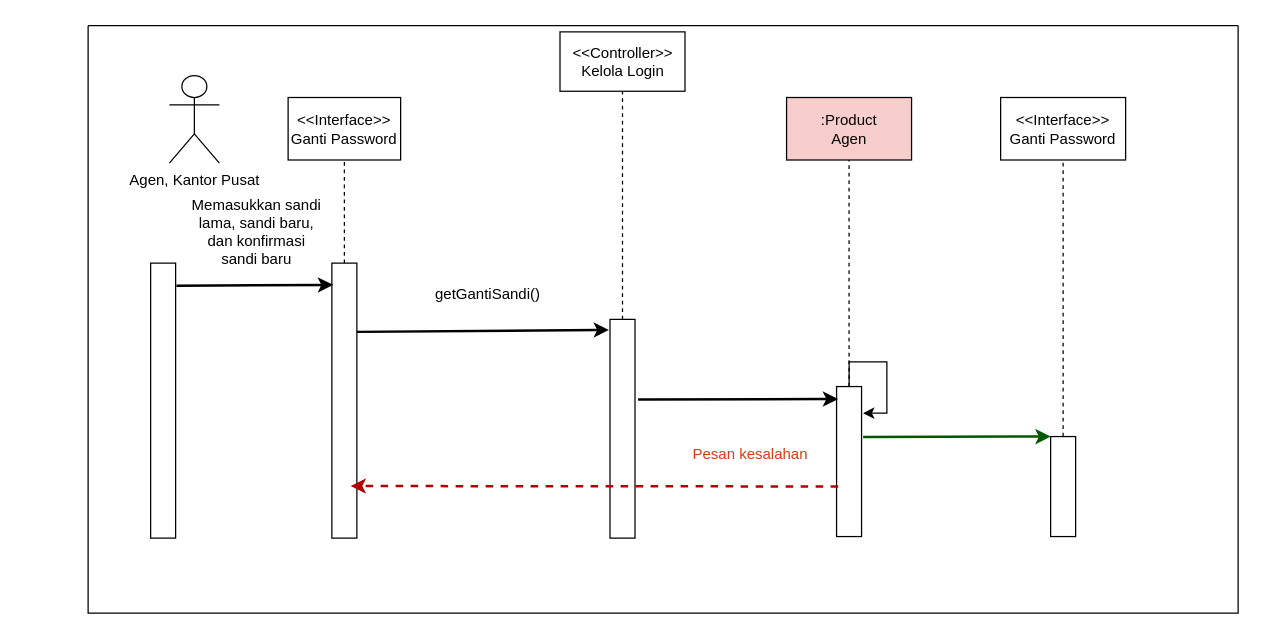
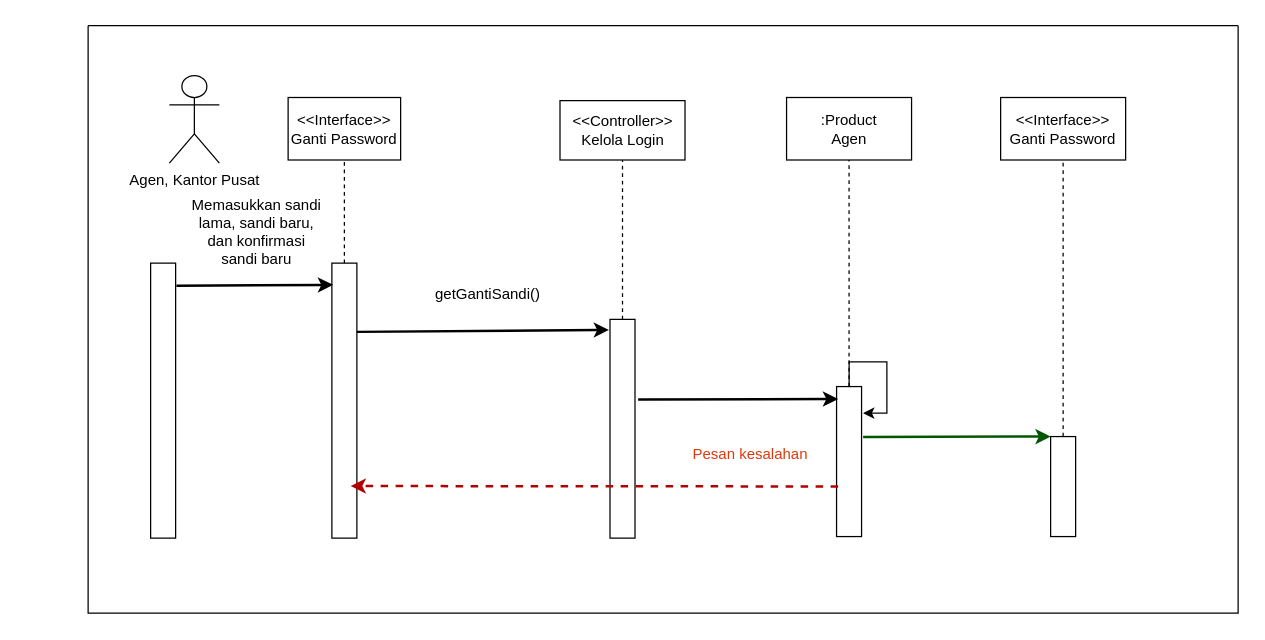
node "<<Controller>> Kelola Login": moved (623, 62) -> (623, 130)
node ":Product Agen": fillcolor #f8cecc -> #ffffff
